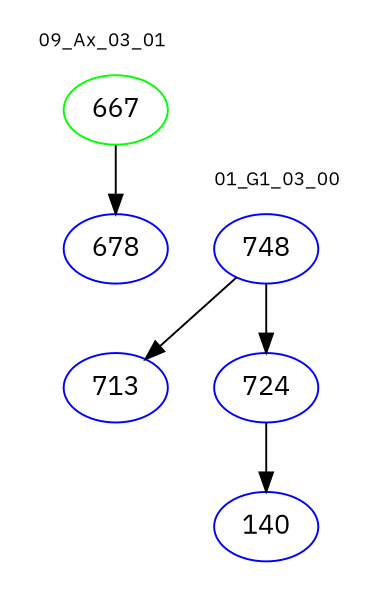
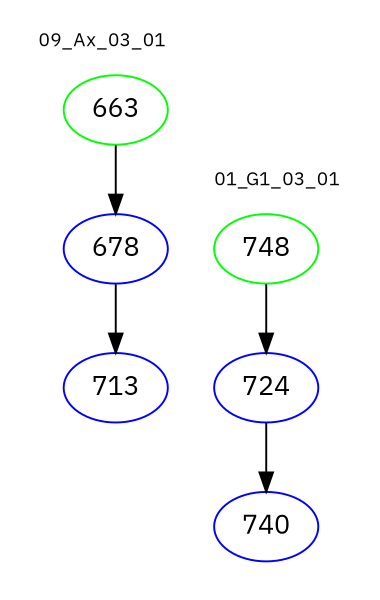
node "667": label "667" -> "663"
cluster "01_G1_03_00": label "01_G1_03_00" -> "01_G1_03_01"
node "748": color blue -> green
edge "748" -> "713": now "678" -> "713"
node "140": label "140" -> "740"
